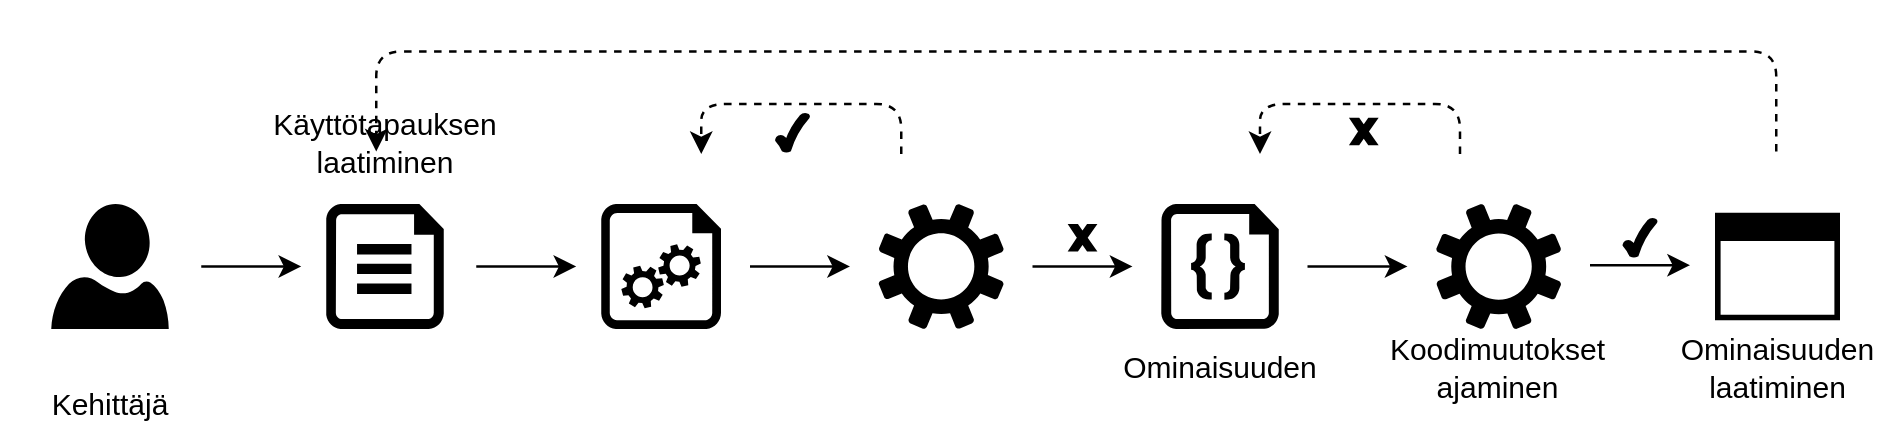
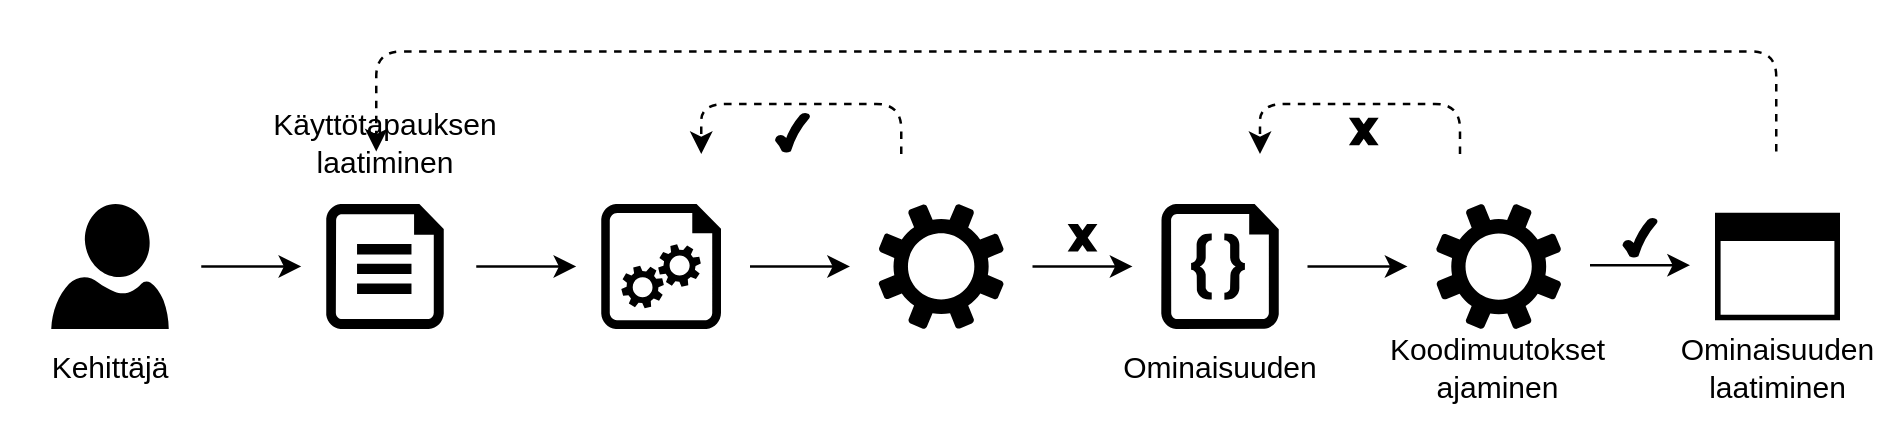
node "Kehittäjä": moved (110, 406) -> (110, 369)
